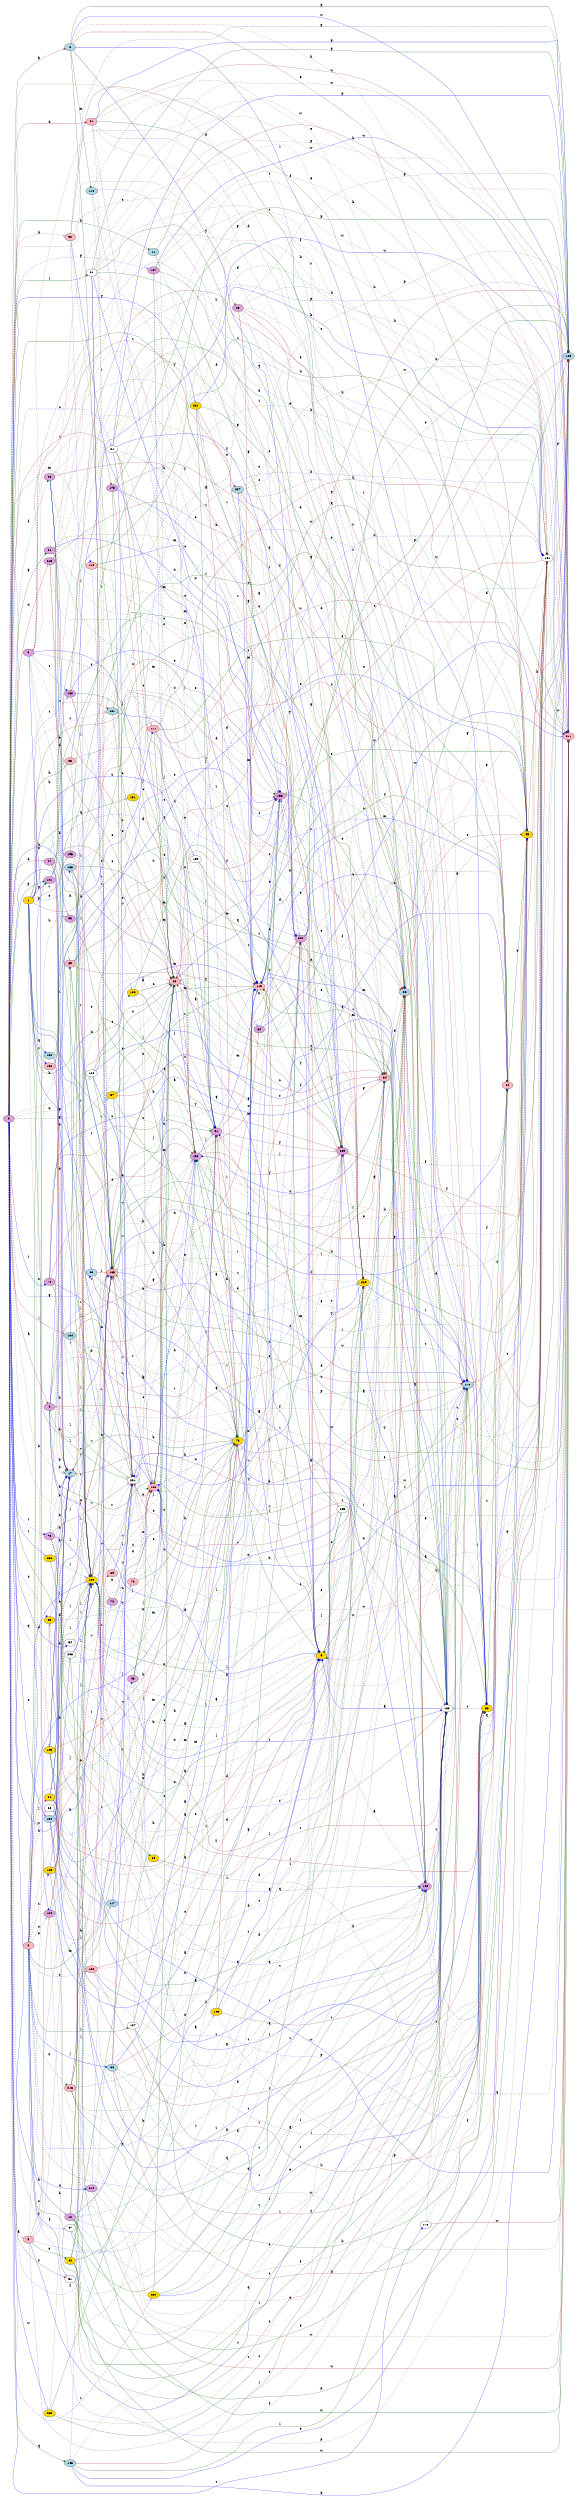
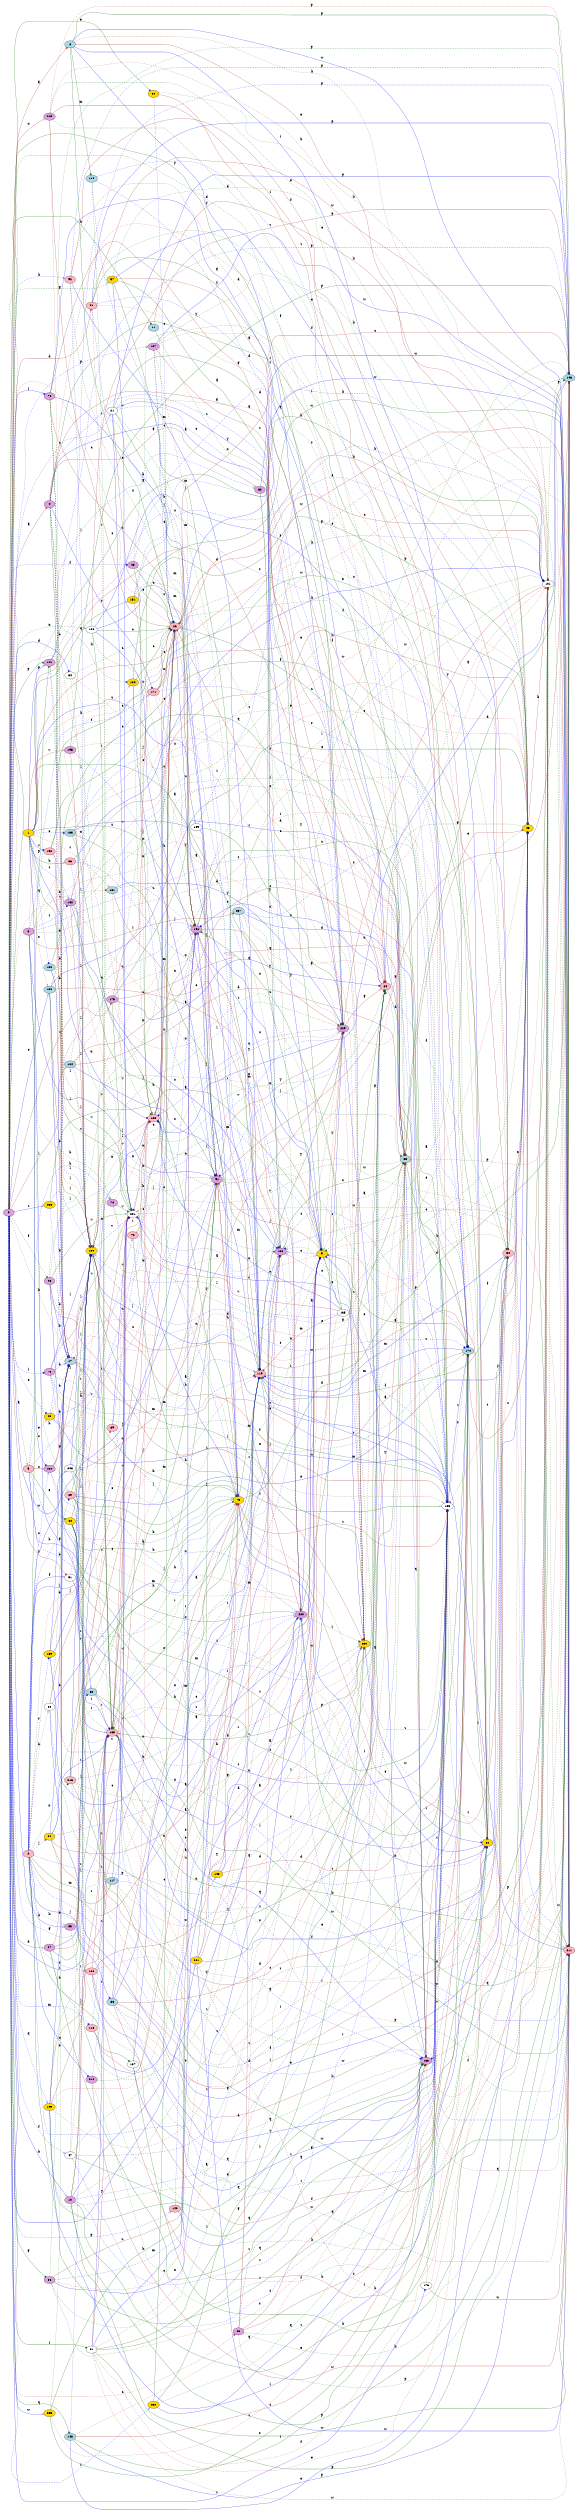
node "140": added
